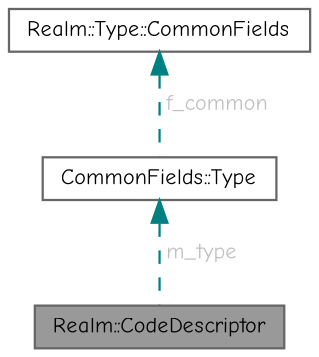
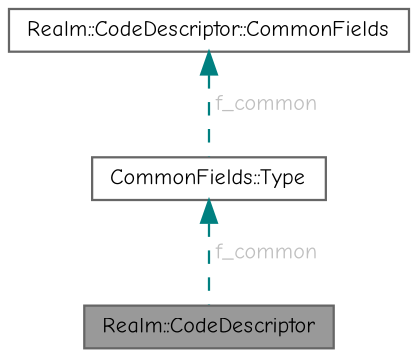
node "Realm::Type::CommonFields": label "Realm::Type::CommonFields" -> "Realm::CodeDescriptor::CommonFields"
edge "Realm::CodeDescriptor" -> "CommonFields::Type": label " m_type" -> " f_common"
